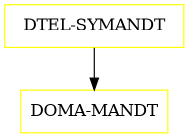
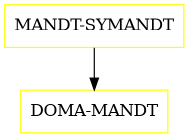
node "DTEL-SYMANDT": label "DTEL-SYMANDT" -> "MANDT-SYMANDT"
